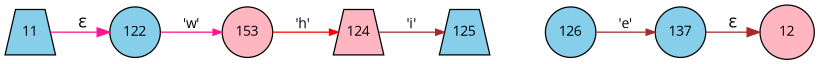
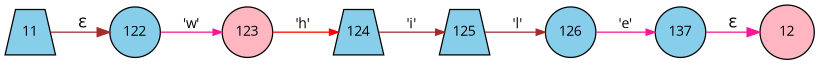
edge "11" -> "122": color deeppink -> brown
node "153": label "153" -> "123"
node "124": fillcolor lightpink -> skyblue
edge "125" -> "126": added, label "'l'"
edge "126" -> "137": color brown -> deeppink
edge "137" -> "12": color brown -> deeppink
